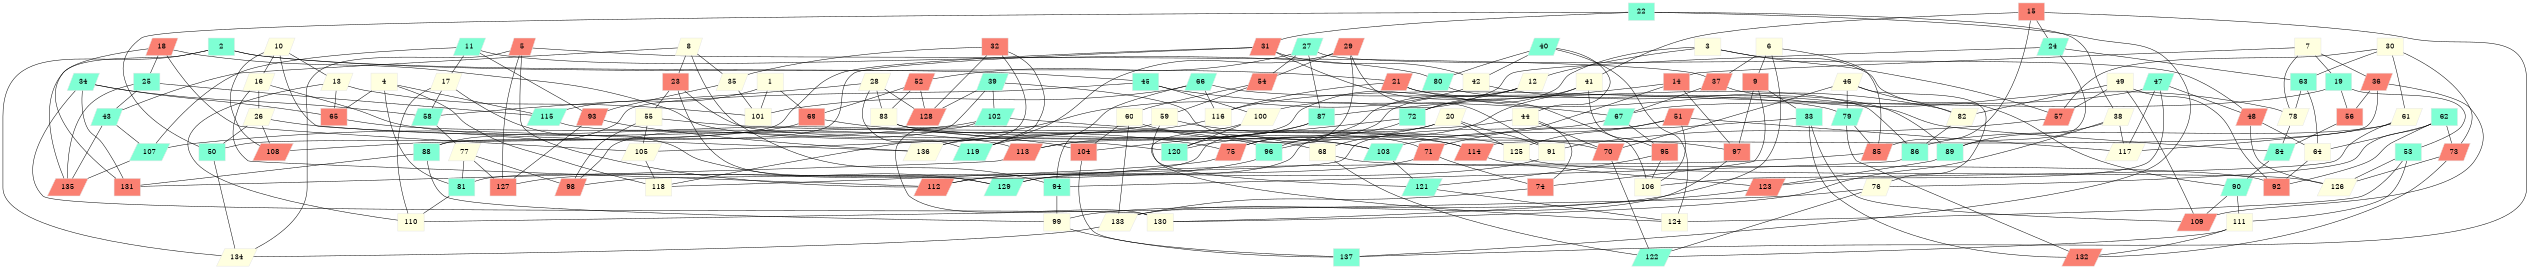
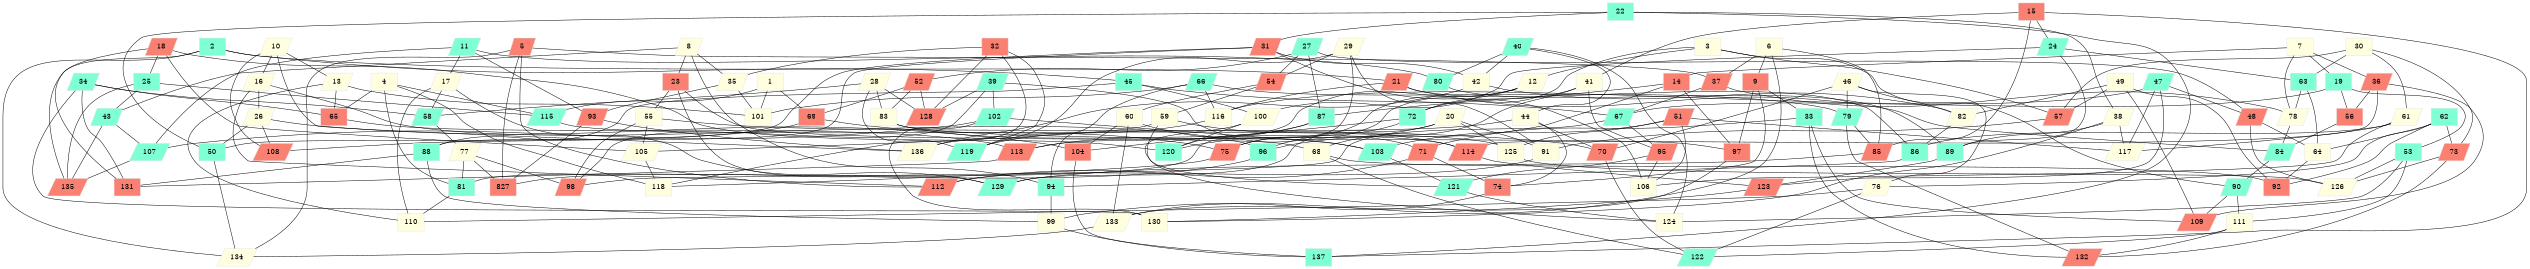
node "29": fillcolor salmon -> lightyellow
node "95": shape box -> parallelogram
node "127": label "127" -> "827"
